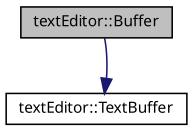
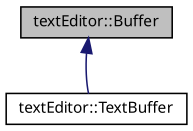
edge "textEditor::Buffer" -> "textEditor::TextBuffer": reversed
